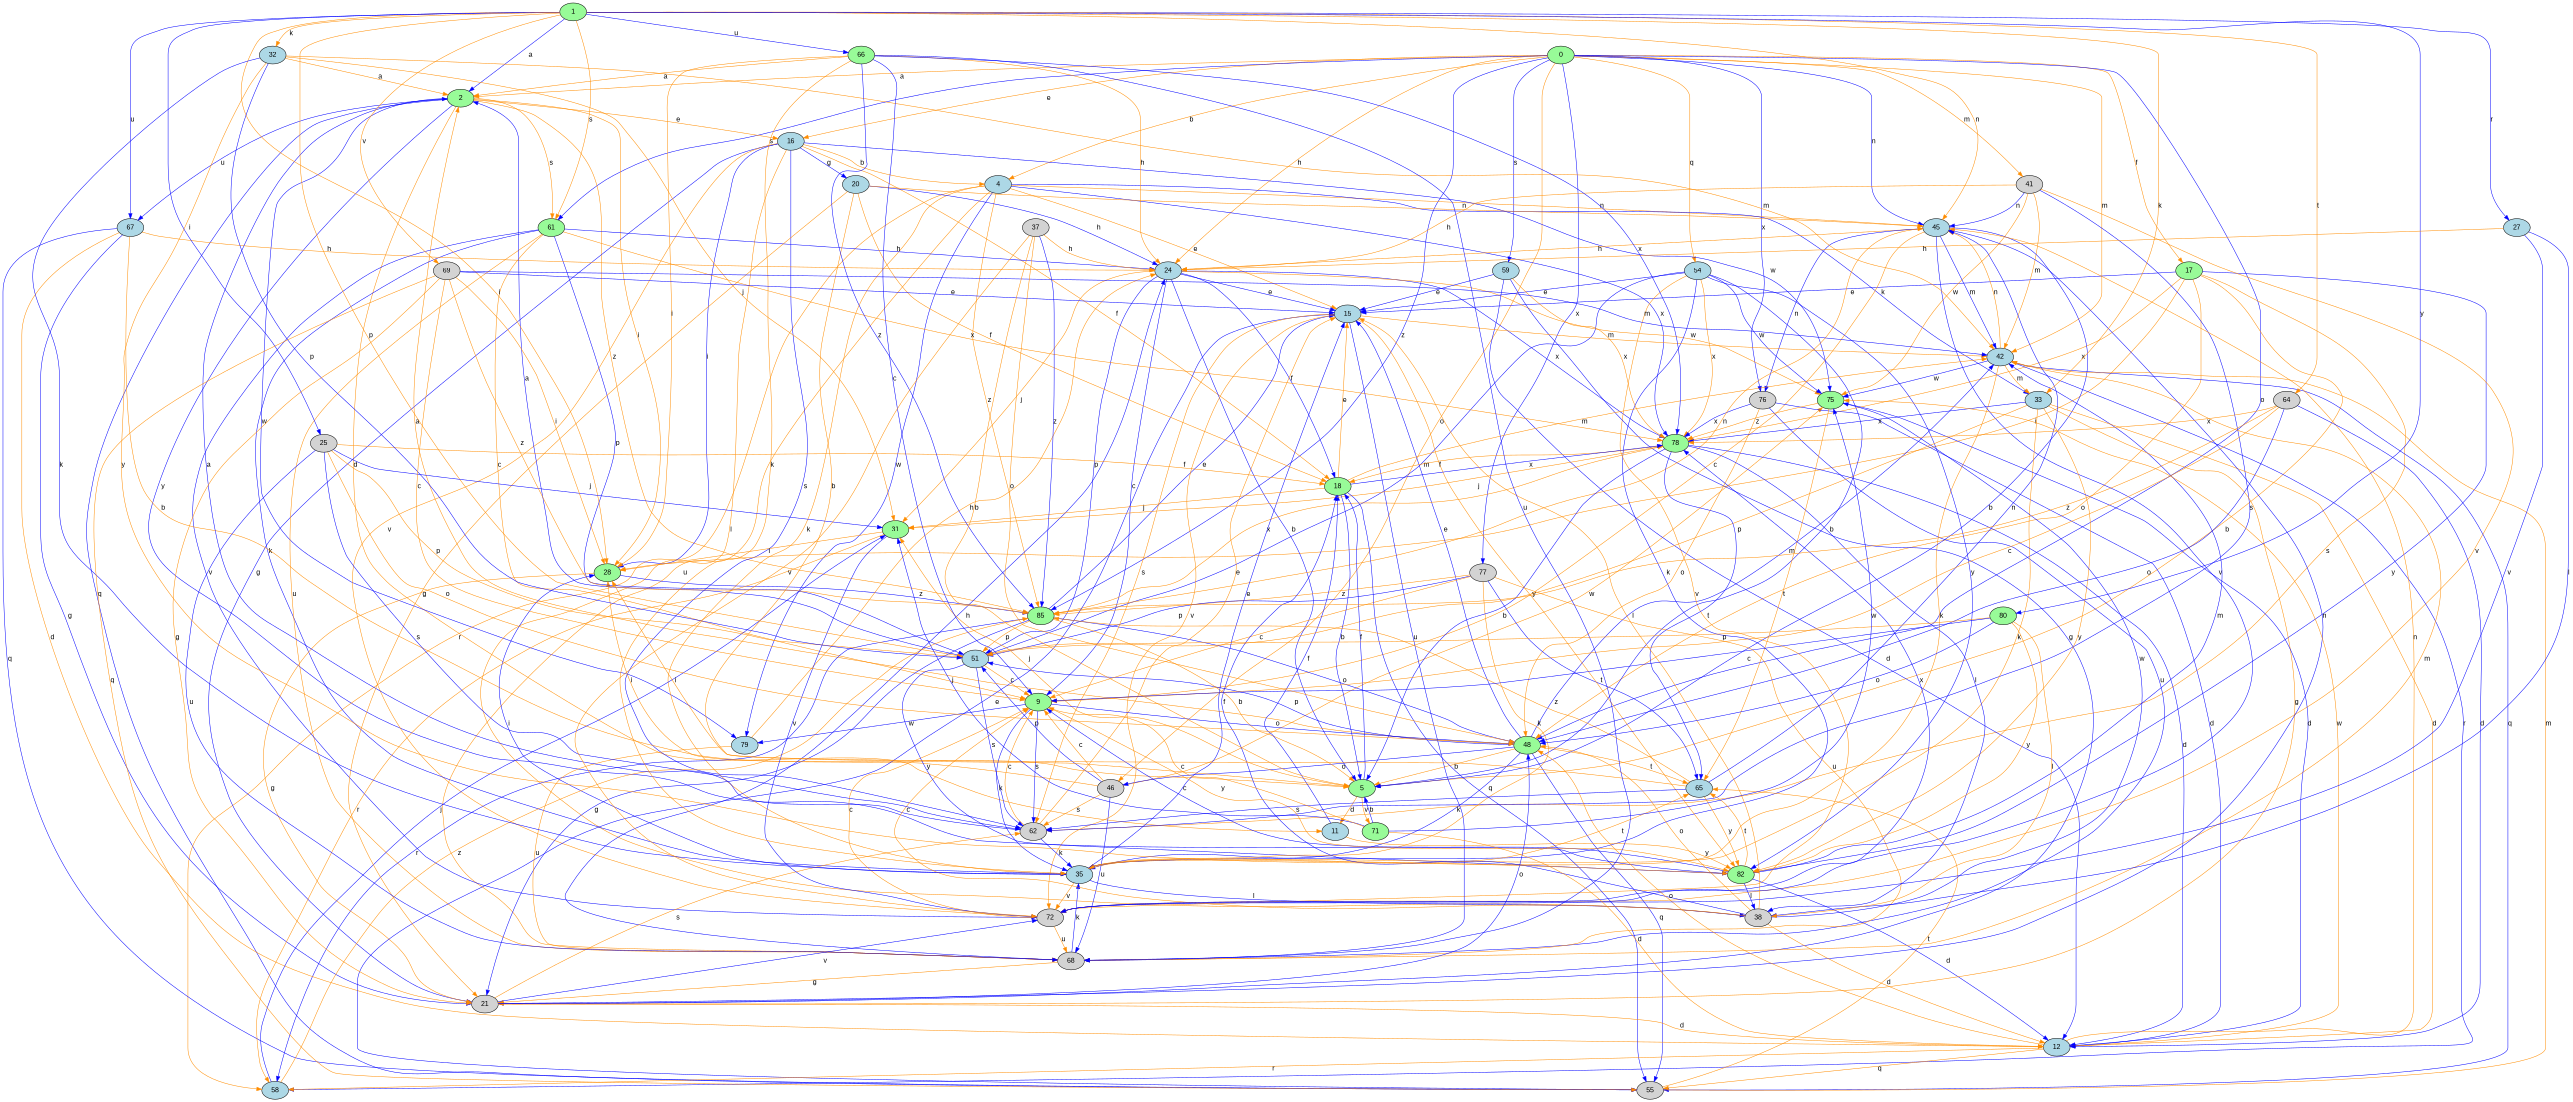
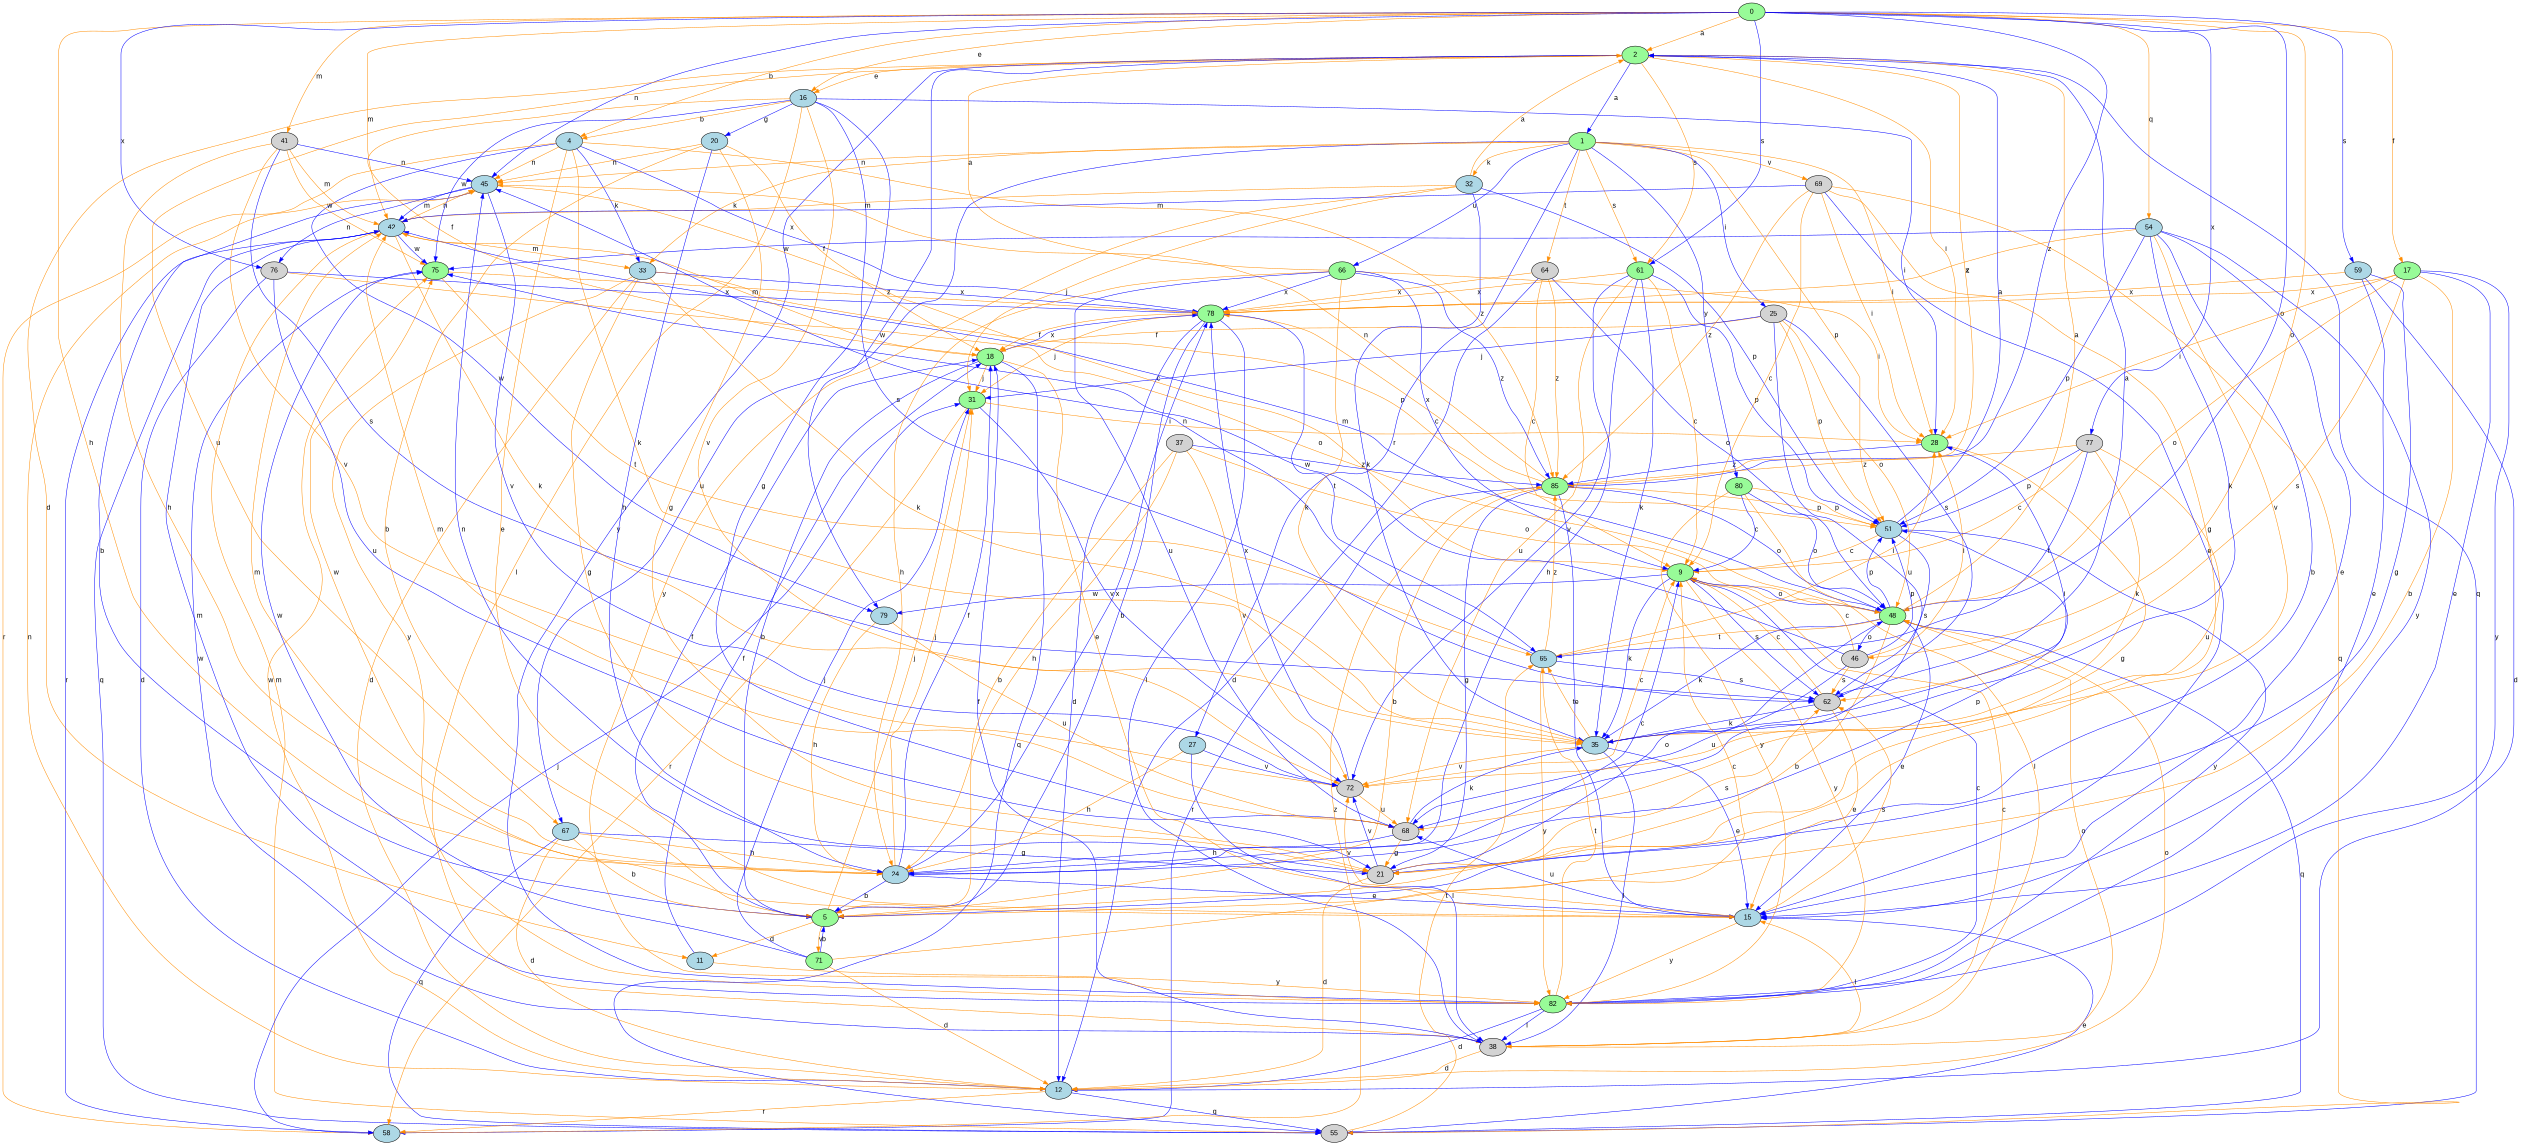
edge "1" -> "2": reversed
edge "2" -> "67": color blue -> darkorange
edge "45" -> "24": removed, label "h"
edge "54" -> "51": label "m" -> "p"
edge "46" -> "75": color darkorange -> blue
edge "75" -> "12": removed, label "d"
edge "4" -> "68": removed, label "u"
edge "12" -> "55": color darkorange -> blue
